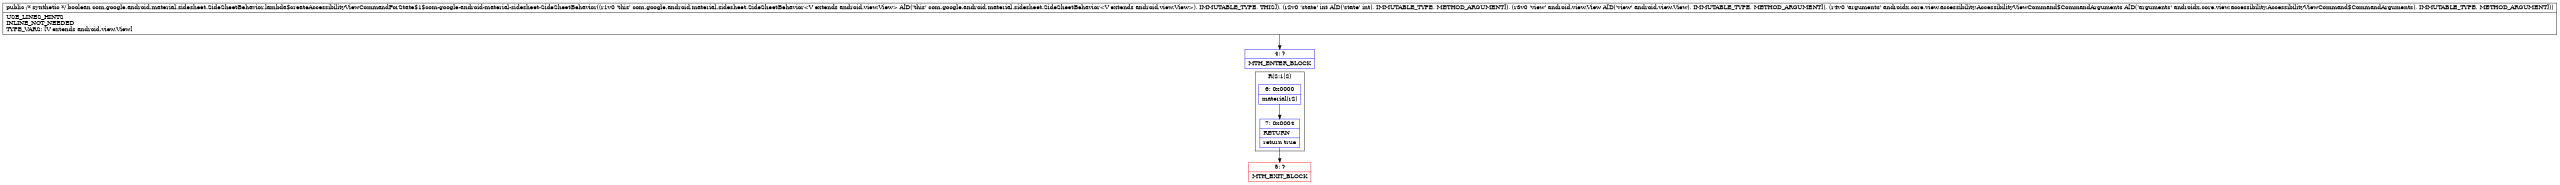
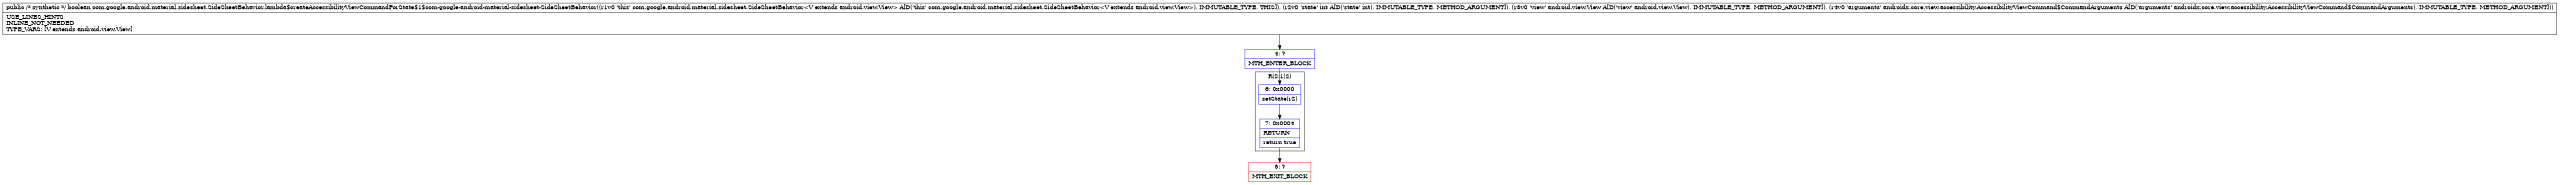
edge "4: ?" -> "6: 0x0000": added
node "6: 0x0000": text "material(r2)" -> "setState(r2)"
